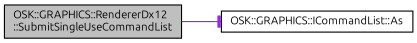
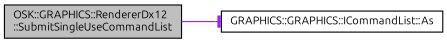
node "OSK::GRAPHICS::ICommandList::As": label "OSK::GRAPHICS::ICommandList::As" -> "GRAPHICS::GRAPHICS::ICommandList::As"
